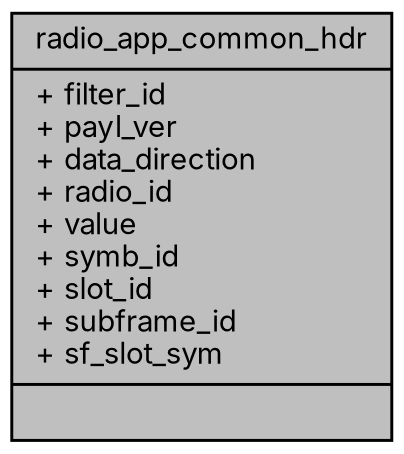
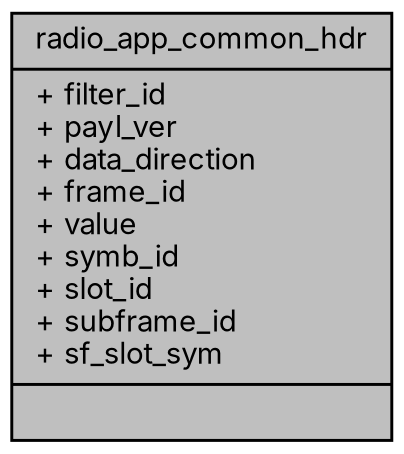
node "radio_app_common_hdr": text "+ radio_id" -> "+ frame_id"
